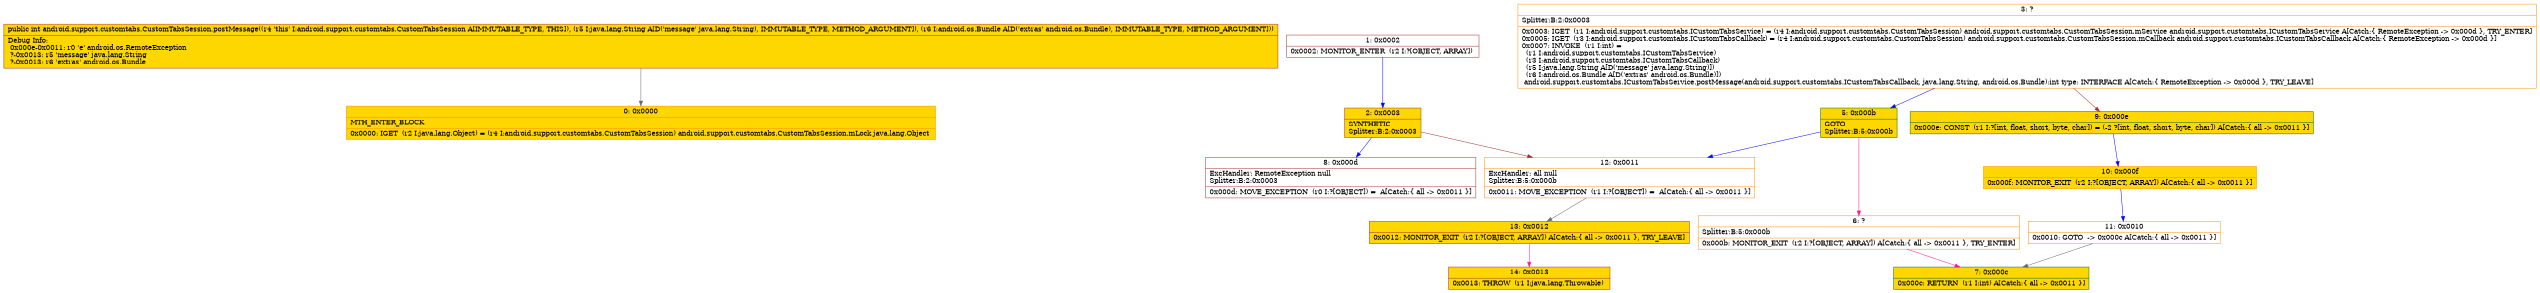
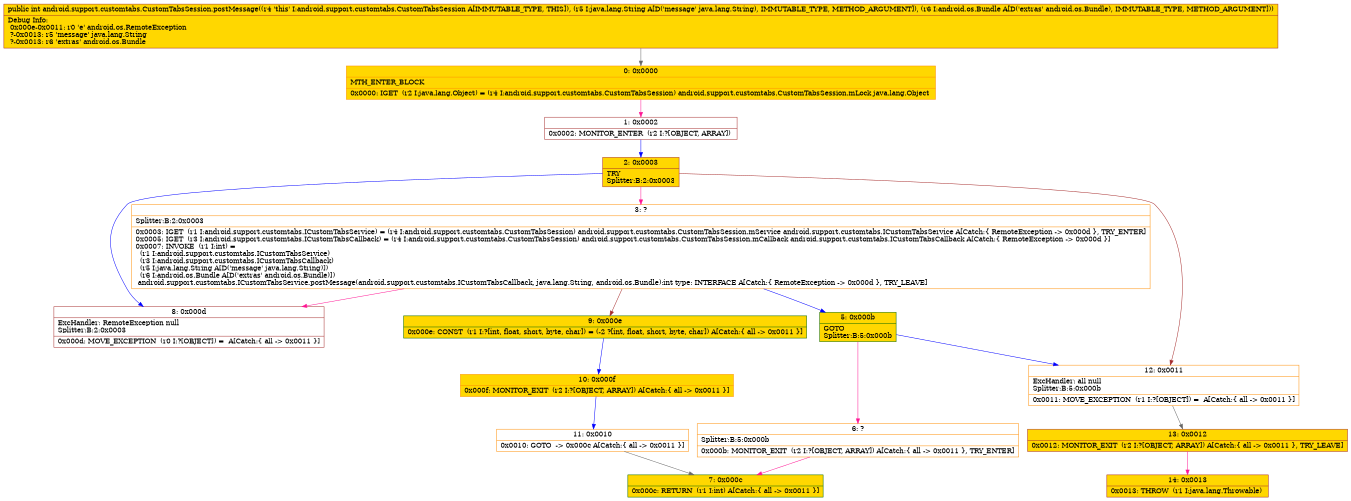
edge "0: 0x0000" -> "1: 0x0002": added
node "2: 0x0003": text "SYNTHETIC" -> "TRY"
edge "2: 0x0003" -> "3: ?": added
edge "3: ?" -> "8: 0x000d": added
